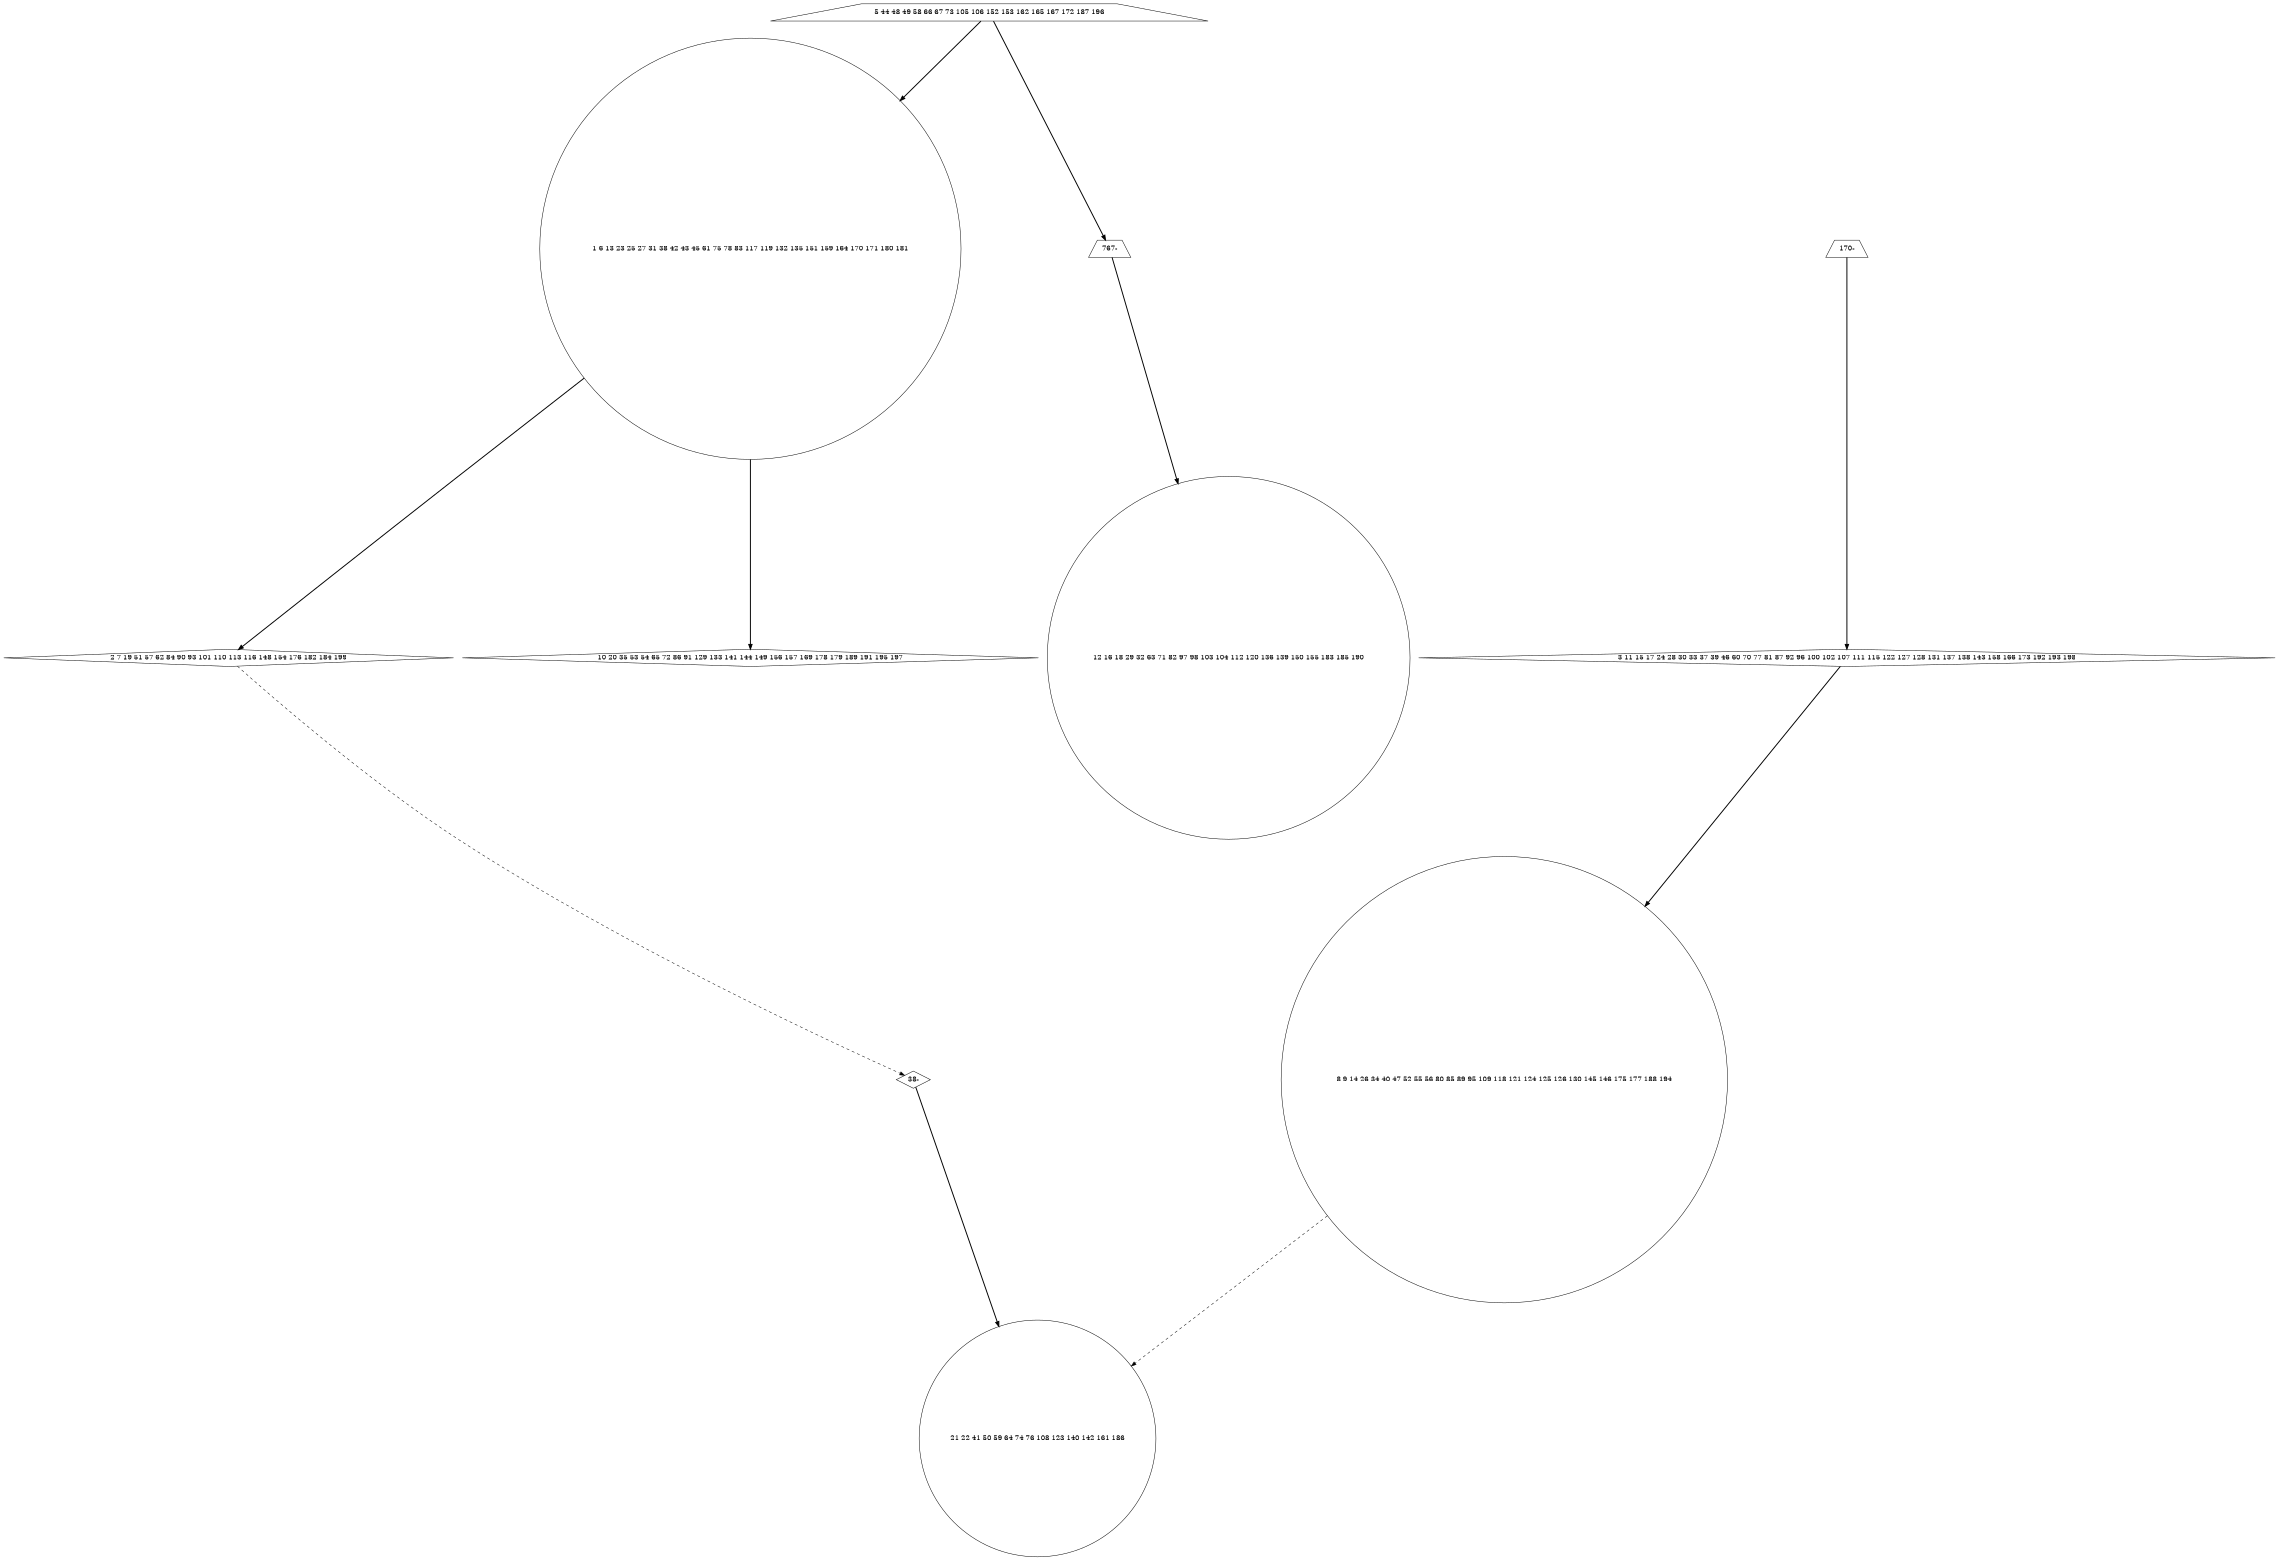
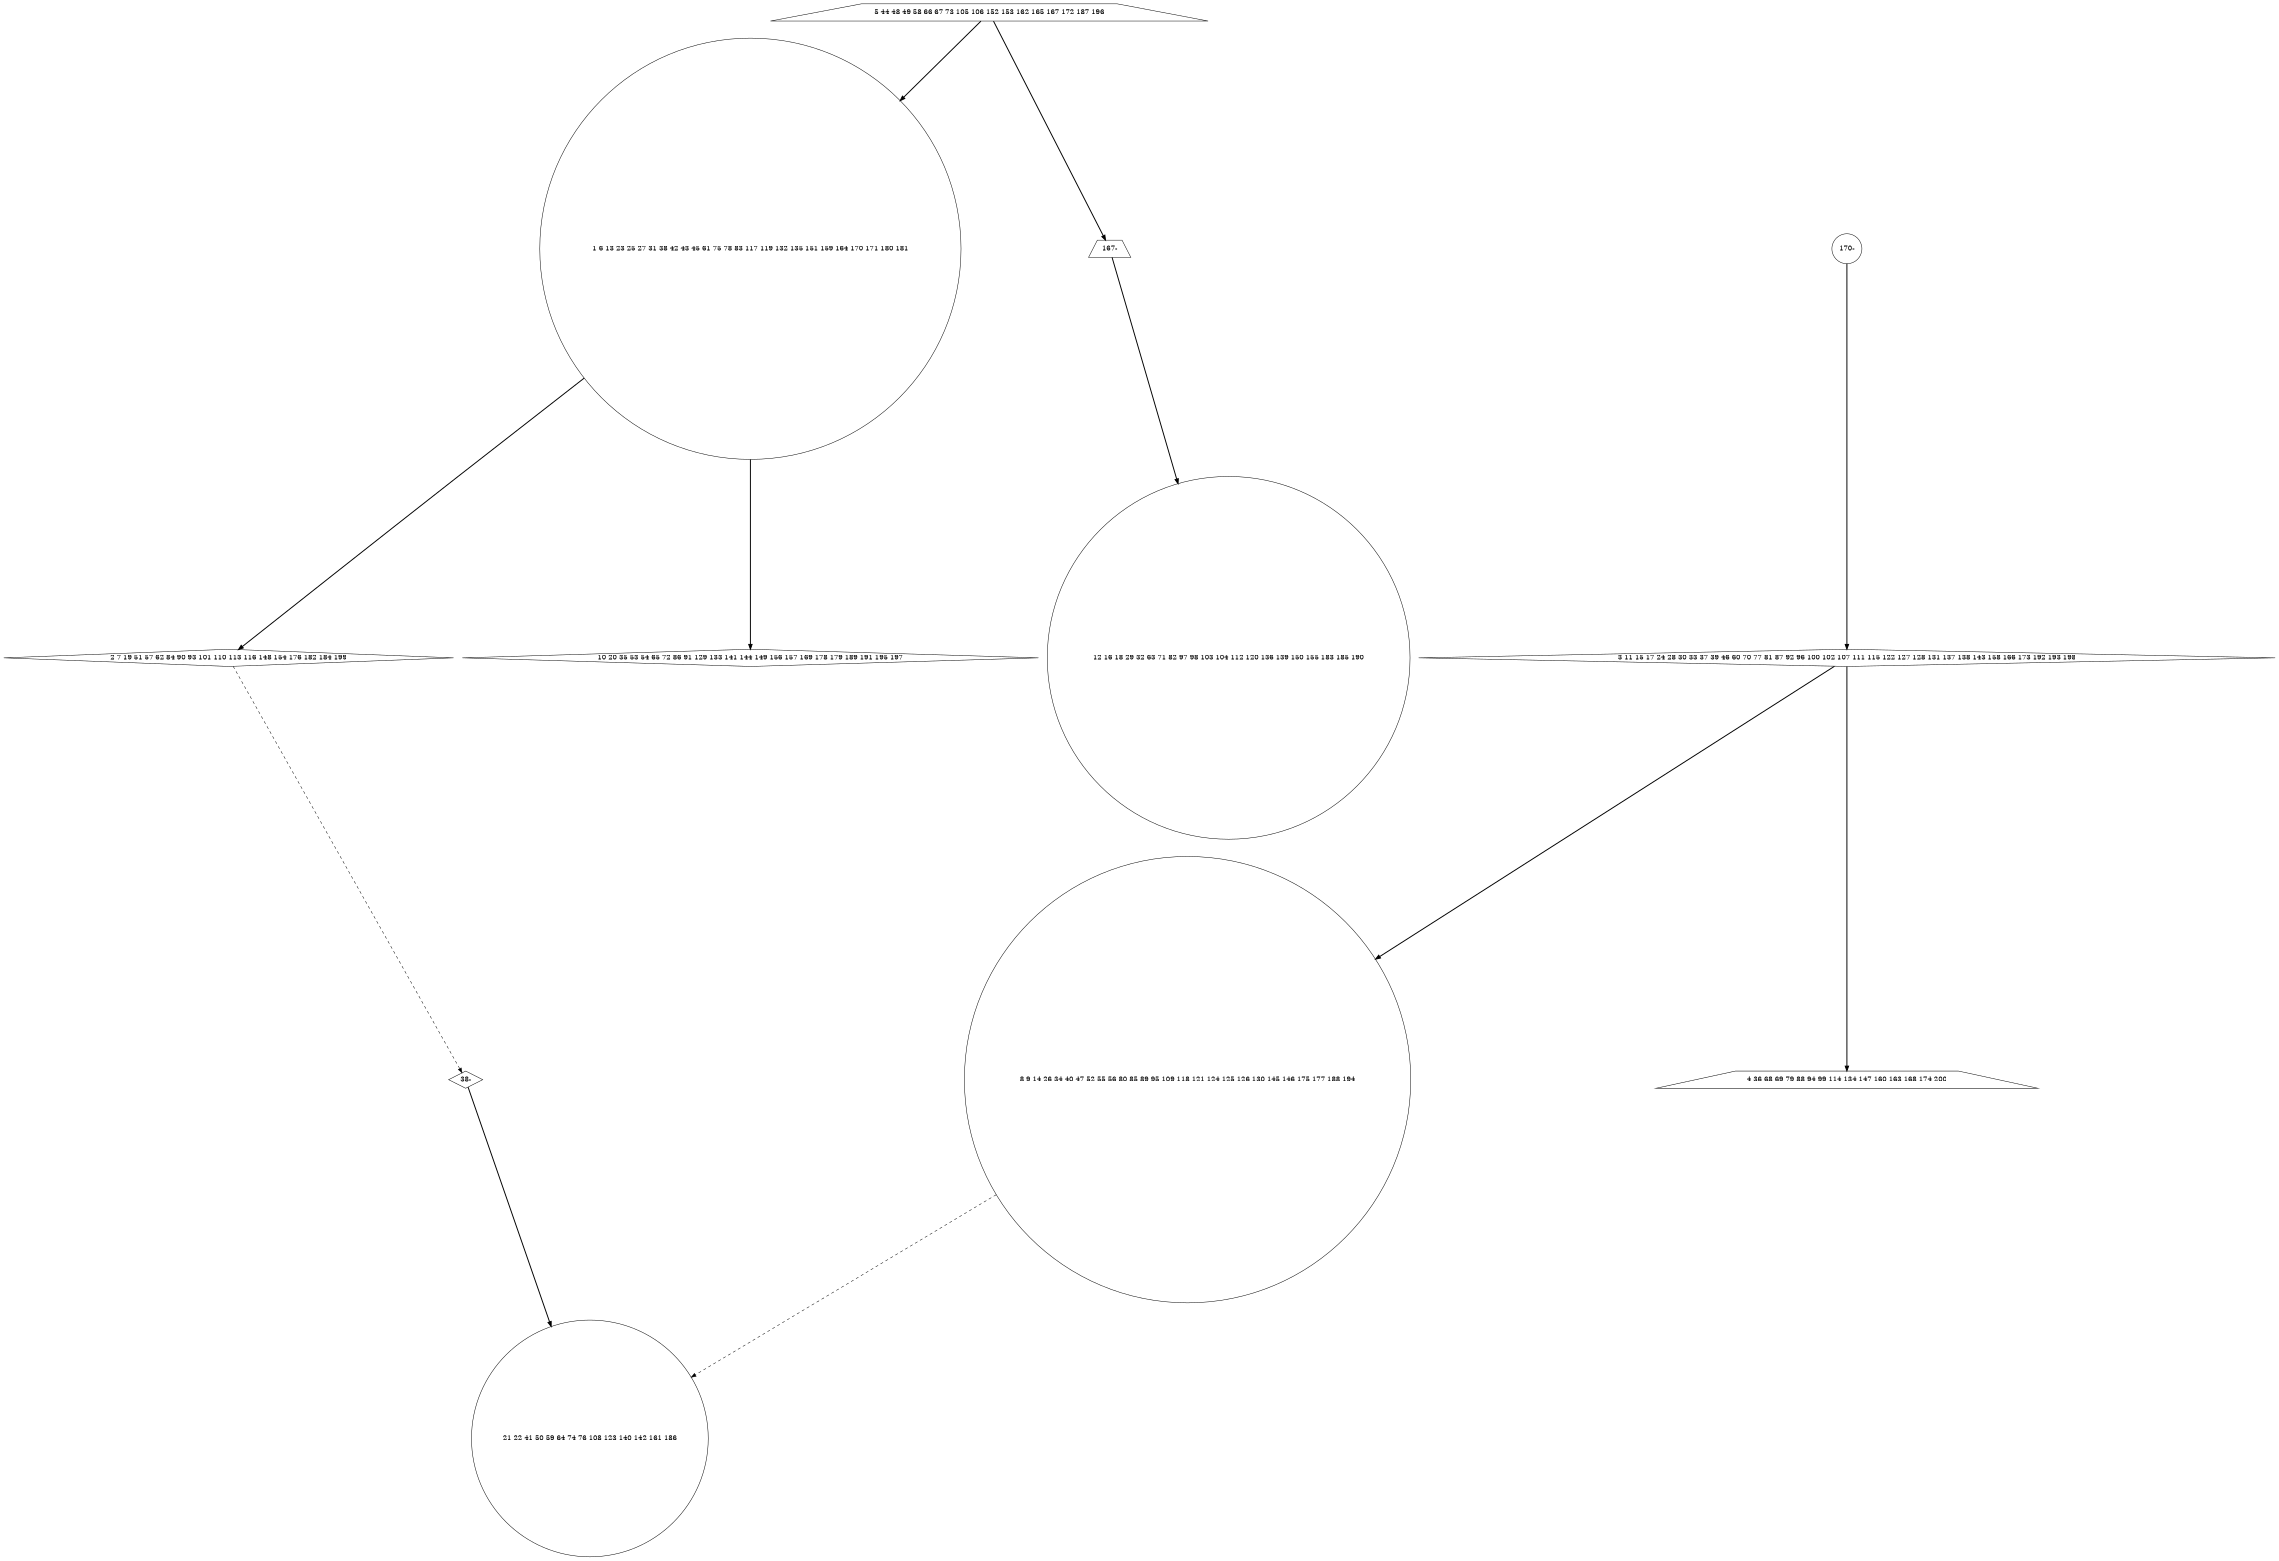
node "767-": label "767-" -> "167-"
node "170-": shape trapezium -> circle
node "4 36 68 69 79 88 94 99 114 134 147 160 163 168 174 200": added
